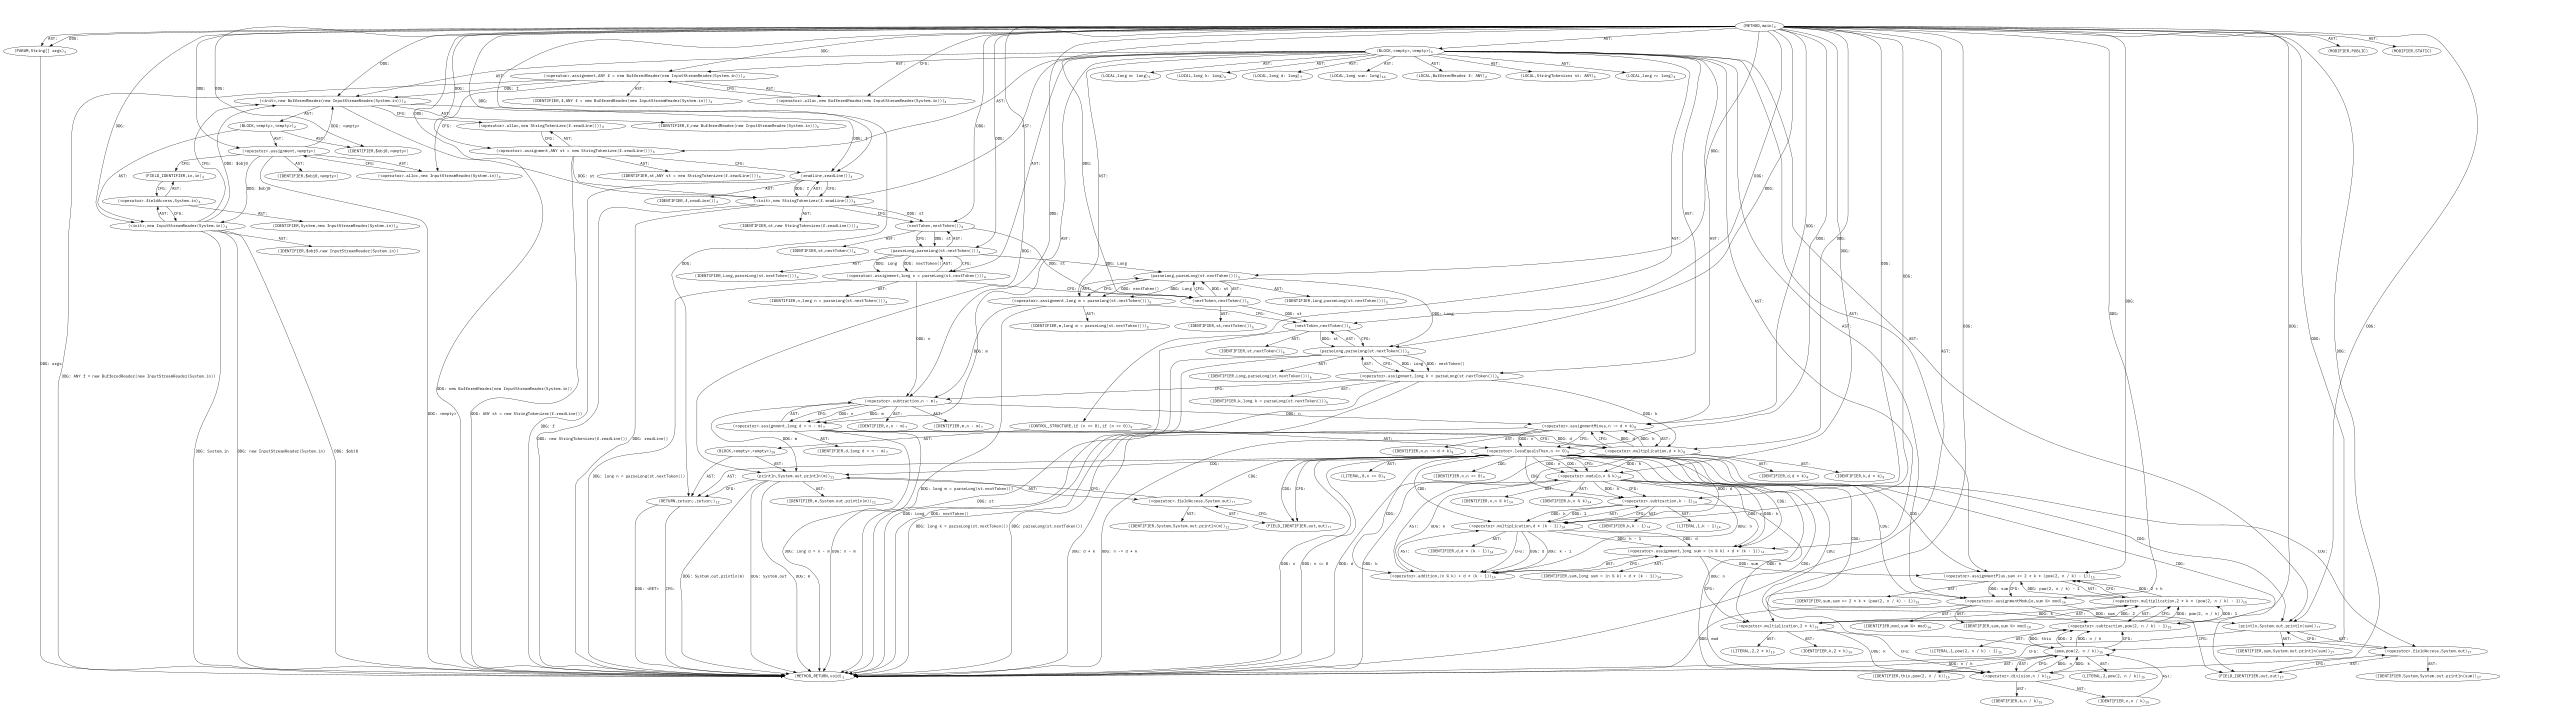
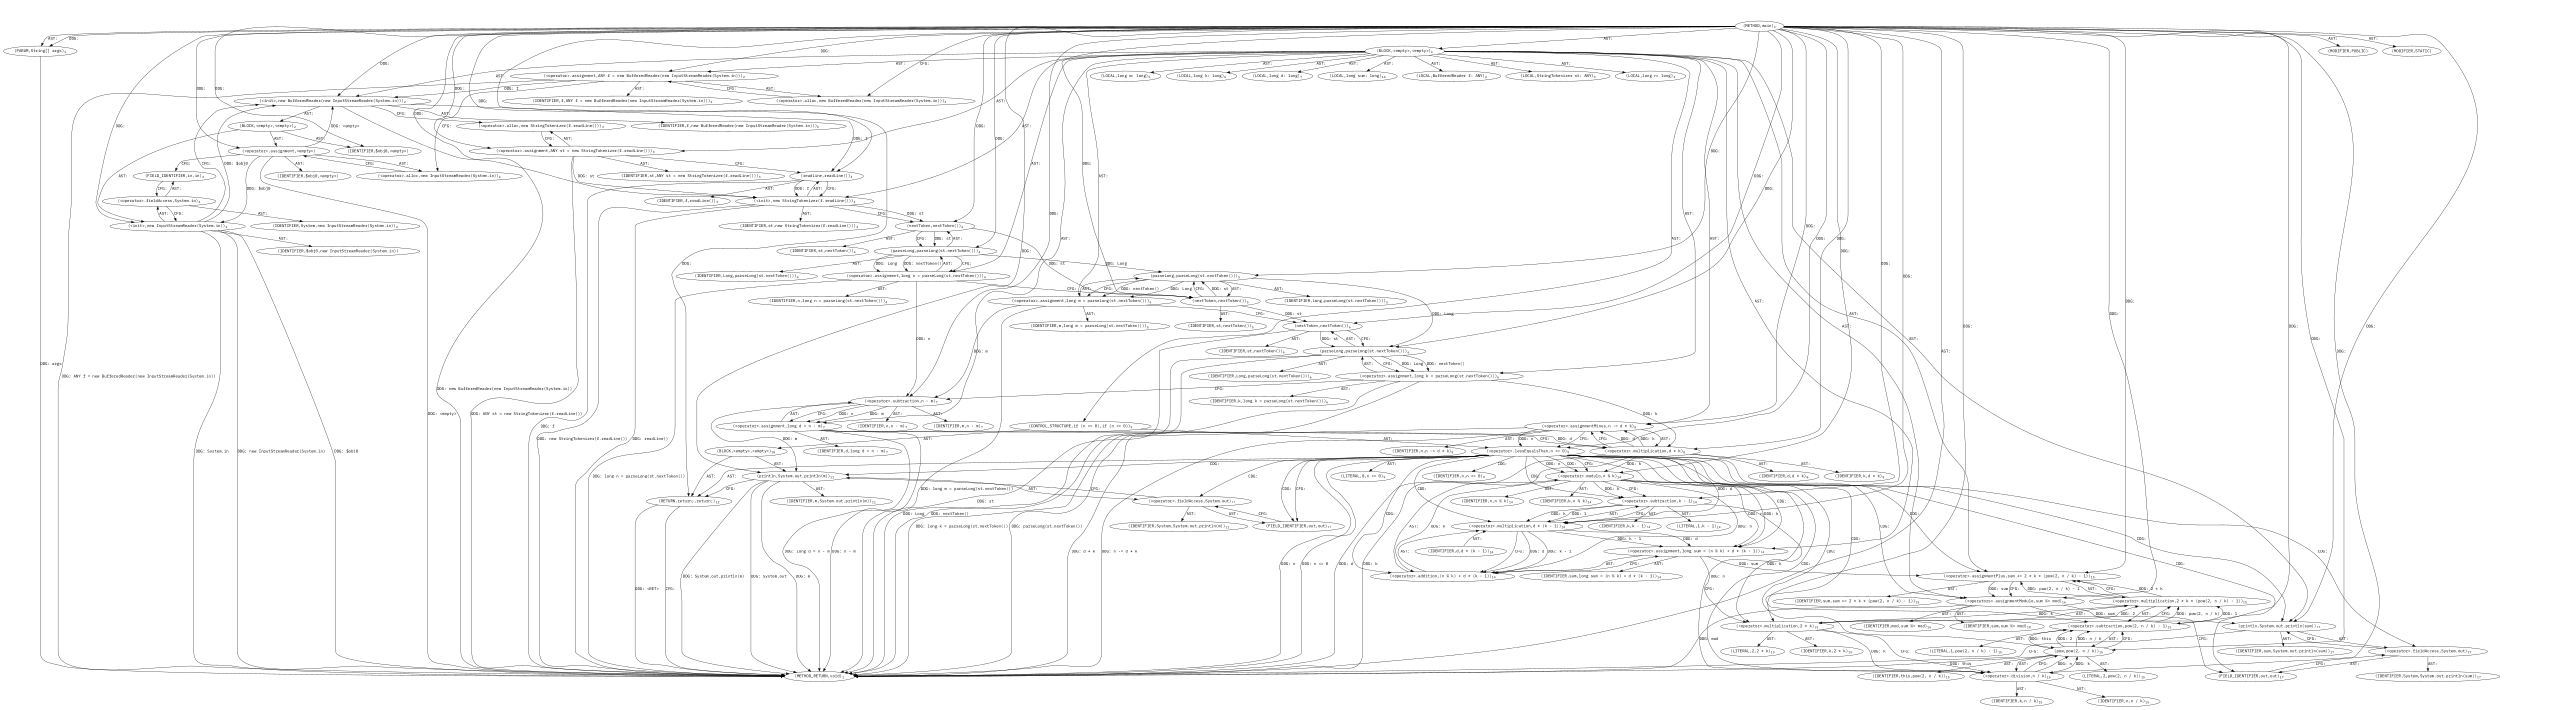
edge "(<operator>.subtraction,n - m)" -> "(<operator>.assignmentMinus,n -= d * k)": removed, label "DDG: n"
edge "(<operator>.multiplication,d * (k - 1))" -> "(IDENTIFIER,d,d * (k - 1))": reversed
edge "(pow,pow(2, n / k))" -> "(METHOD_RETURN,void)": label "DDG: n / k" -> "DDG: this"
edge "(IDENTIFIER,n,n / k)" -> "(pow,pow(2, n / k))": now "(<operator>.subtraction,pow(2, n / k) - 1)" -> "(pow,pow(2, n / k))"
